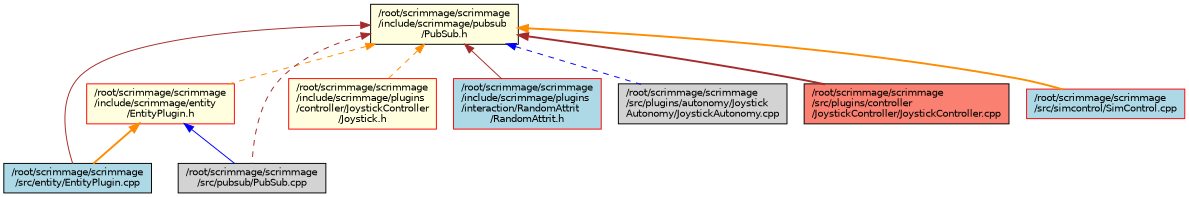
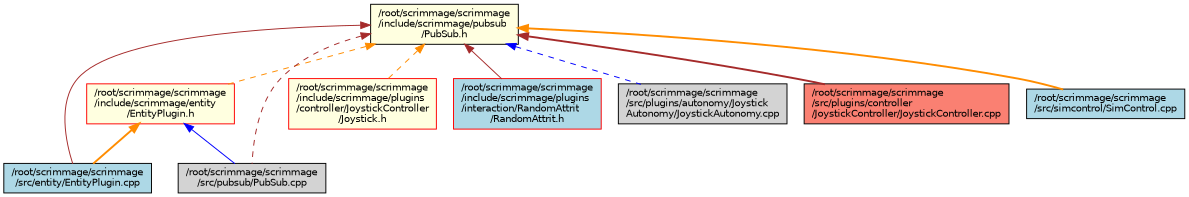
node "/root/scrimmage/scrimmage /src/simcontrol/SimControl.cpp": color red -> black
